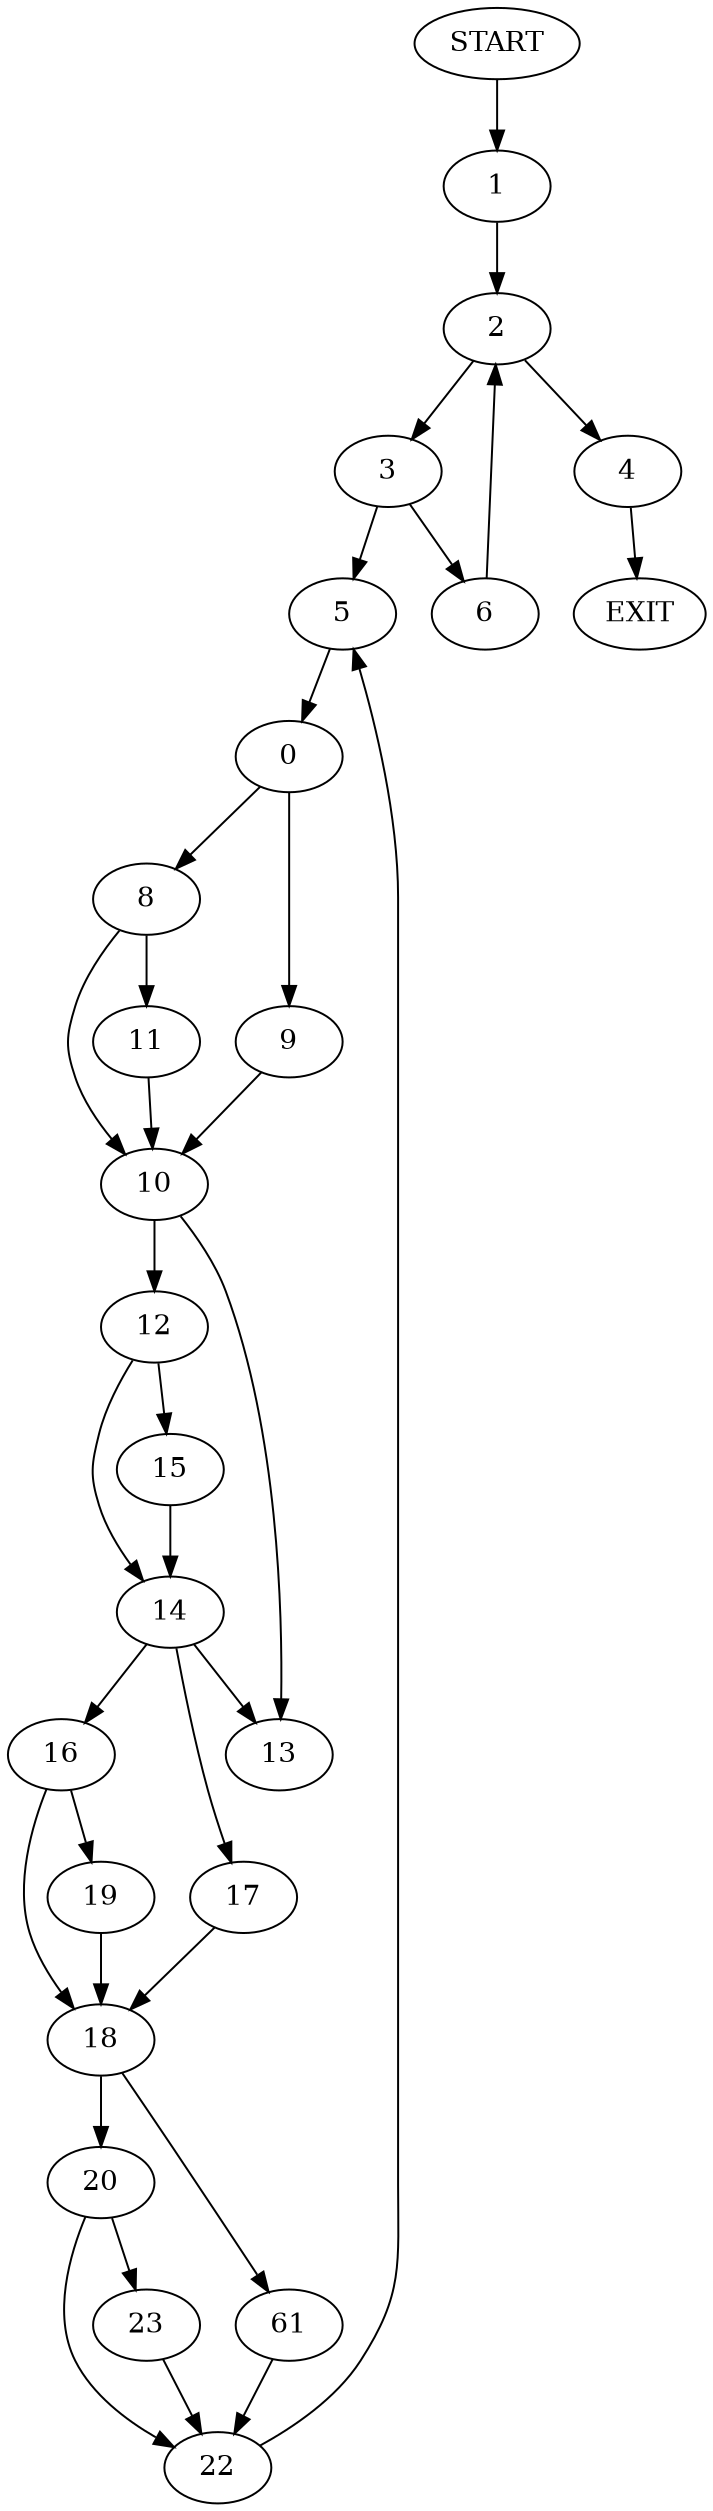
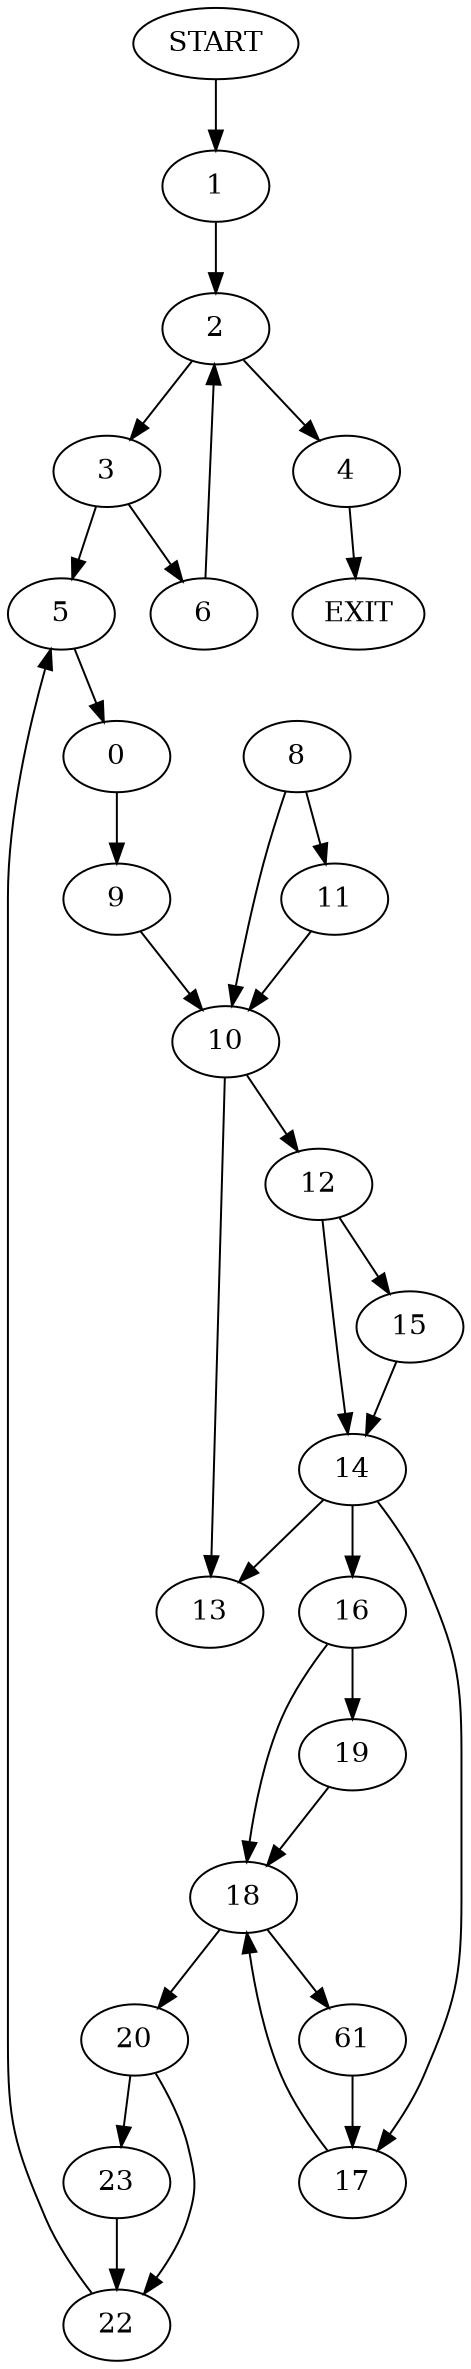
edge "0" -> "8": removed
edge "61" -> "22": now "61" -> "17"
